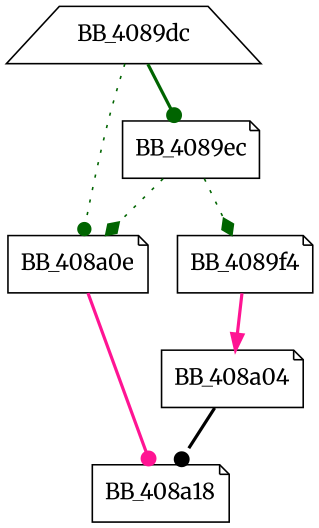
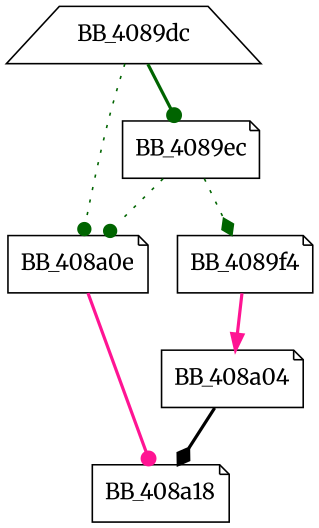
edge "BB_4089ec" -> "BB_408a0e": arrowhead diamond -> dot
edge "BB_408a04" -> "BB_408a18": arrowhead dot -> diamond
